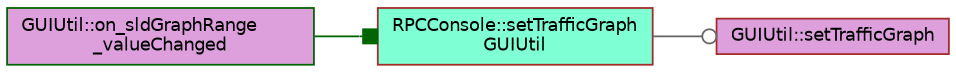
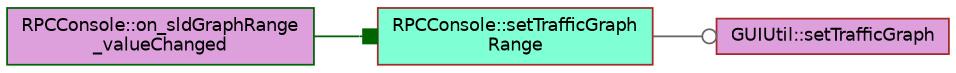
node "GUIUtil::on_sldGraphRange _valueChanged": label "GUIUtil::on_sldGraphRange _valueChanged" -> "RPCConsole::on_sldGraphRange _valueChanged"
node "RPCConsole::setTrafficGraph GUIUtil": label "RPCConsole::setTrafficGraph GUIUtil" -> "RPCConsole::setTrafficGraph Range"
